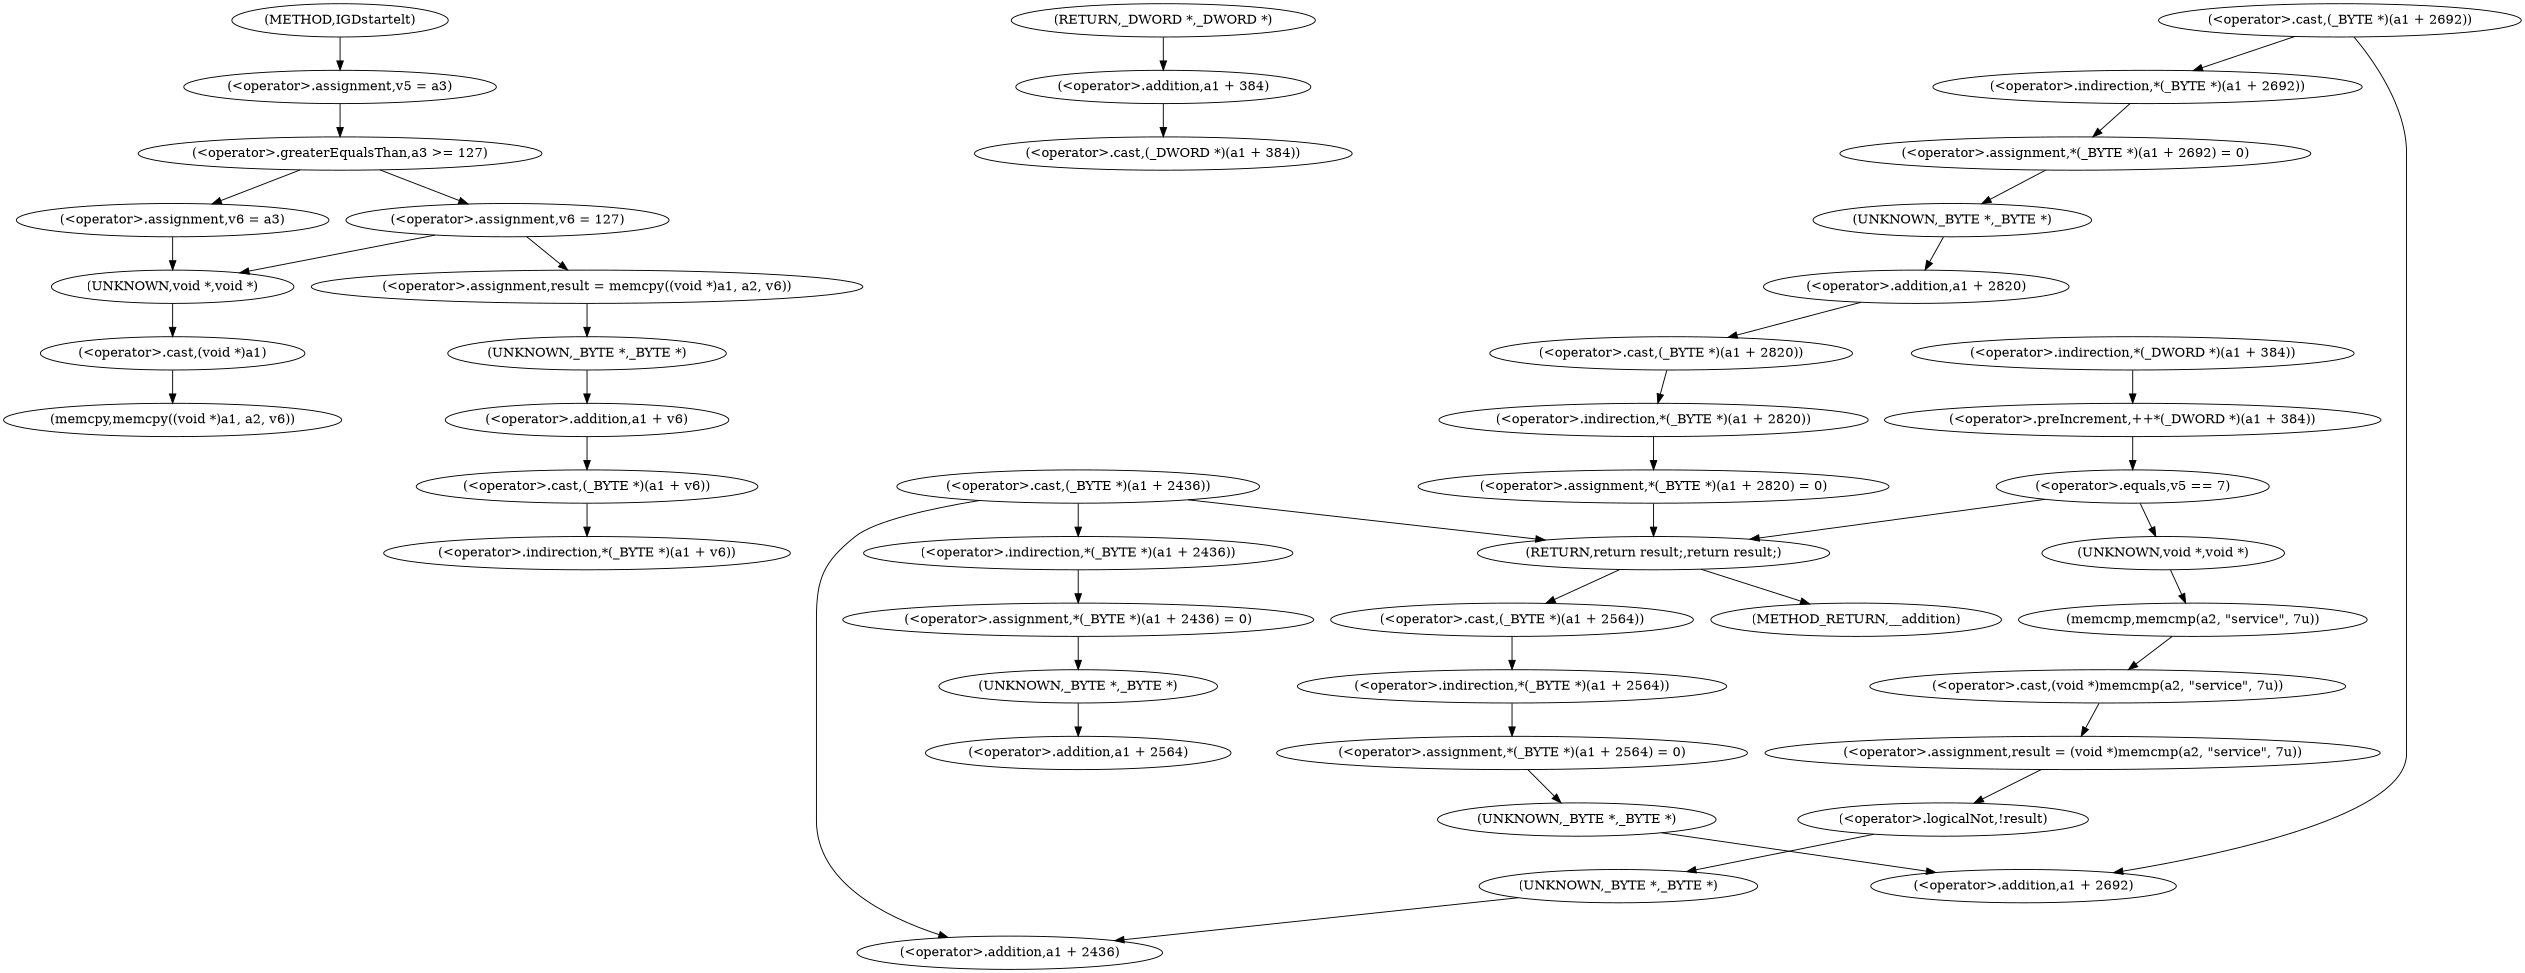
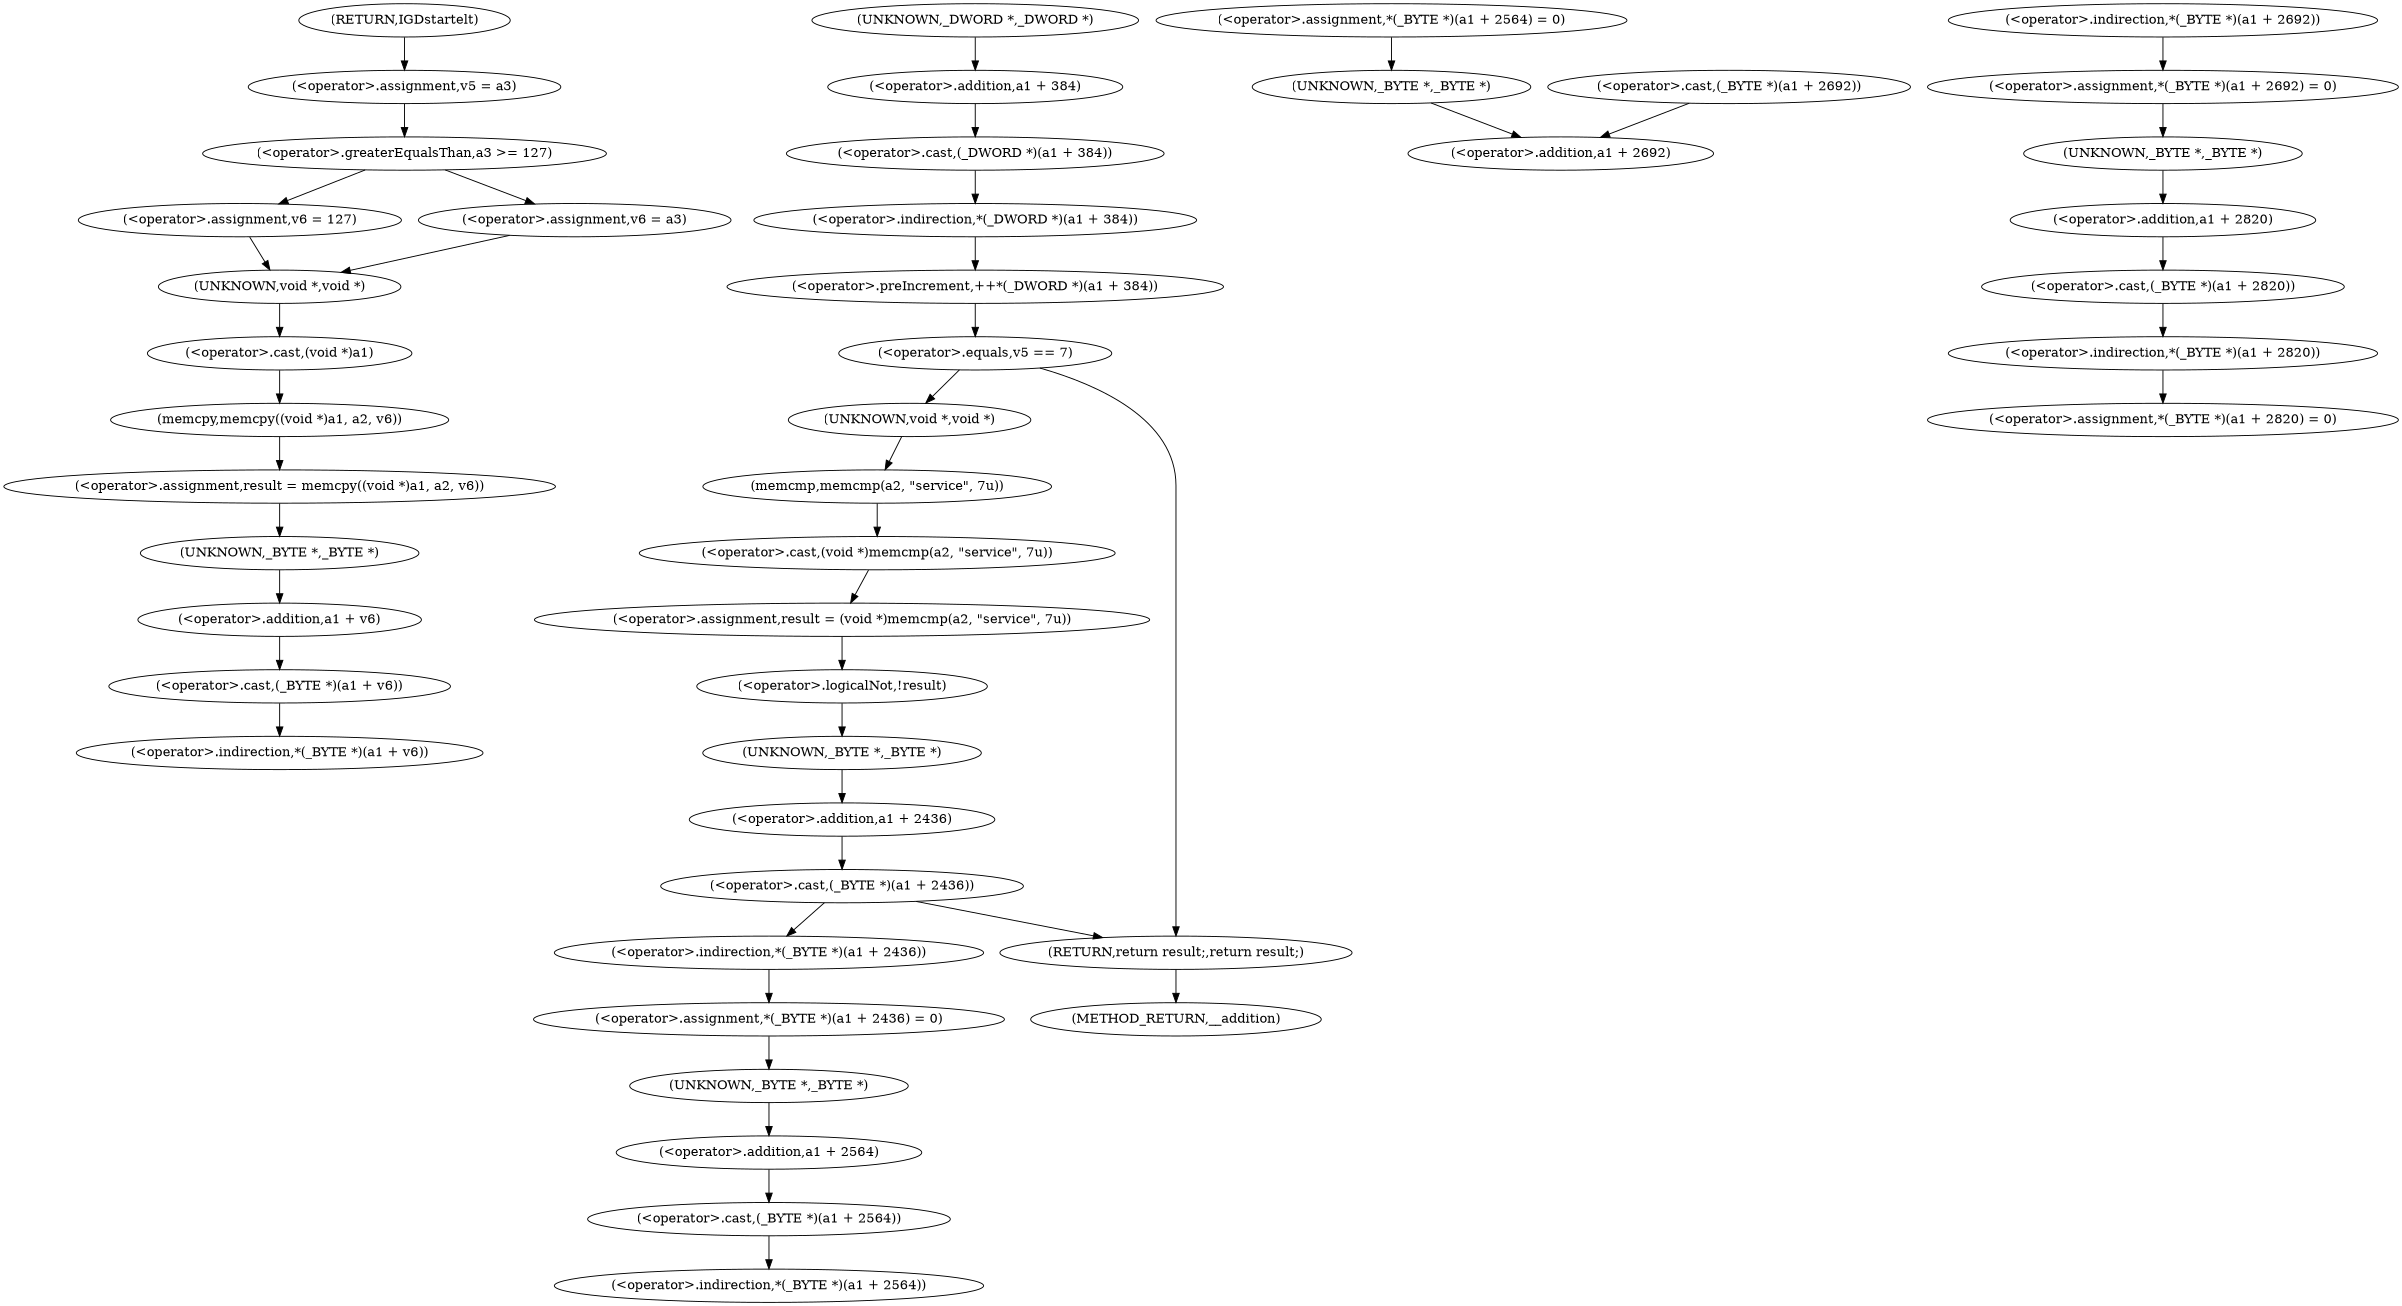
node "(METHOD,IGDstartelt)": label "(METHOD,IGDstartelt)" -> "(RETURN,IGDstartelt)"
node "(RETURN,_DWORD *,_DWORD *)": label "(RETURN,_DWORD *,_DWORD *)" -> "(UNKNOWN,_DWORD *,_DWORD *)"
edge "(<operator>.cast,(_BYTE *)(a1 + 2692))" -> "(<operator>.indirection,*(_BYTE *)(a1 + 2692))": removed
edge "(<operator>.cast,(_DWORD *)(a1 + 384))" -> "(<operator>.indirection,*(_DWORD *)(a1 + 384))": added
edge "(<operator>.assignment,v6 = 127)" -> "(<operator>.assignment,result = memcpy((void *)a1, a2, v6))": now "(memcpy,memcpy((void *)a1, a2, v6))" -> "(<operator>.assignment,result = memcpy((void *)a1, a2, v6))"
edge "(<operator>.assignment,*(_BYTE *)(a1 + 2820) = 0)" -> "(RETURN,return result;,return result;)": removed
edge "(RETURN,return result;,return result;)" -> "(<operator>.cast,(_BYTE *)(a1 + 2564))": now "(<operator>.addition,a1 + 2564)" -> "(<operator>.cast,(_BYTE *)(a1 + 2564))"
edge "(<operator>.cast,(_BYTE *)(a1 + 2436))" -> "(<operator>.addition,a1 + 2436)": reversed
edge "(<operator>.indirection,*(_BYTE *)(a1 + 2564))" -> "(<operator>.assignment,*(_BYTE *)(a1 + 2564) = 0)": removed
